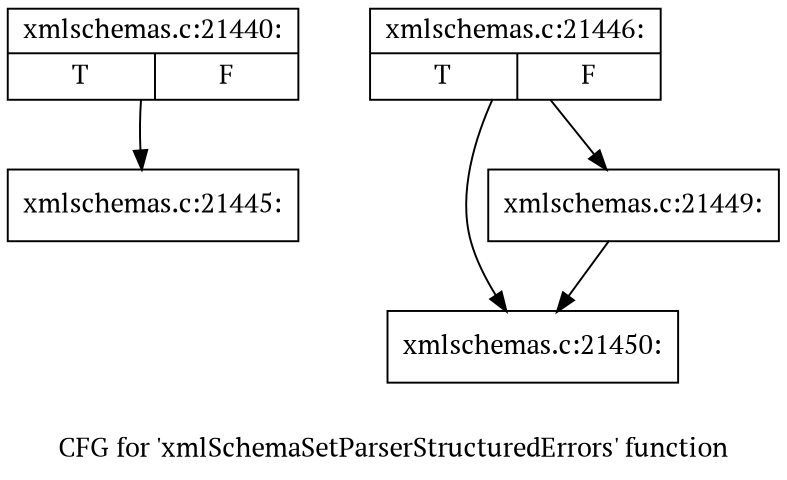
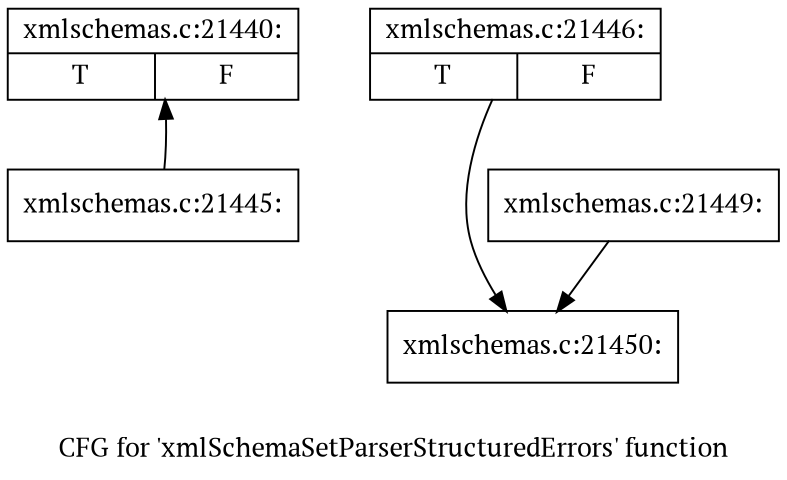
edge "xmlschemas.c:21440:" -> "xmlschemas.c:21445:": reversed
edge "xmlschemas.c:21446:" -> "xmlschemas.c:21449:": removed
